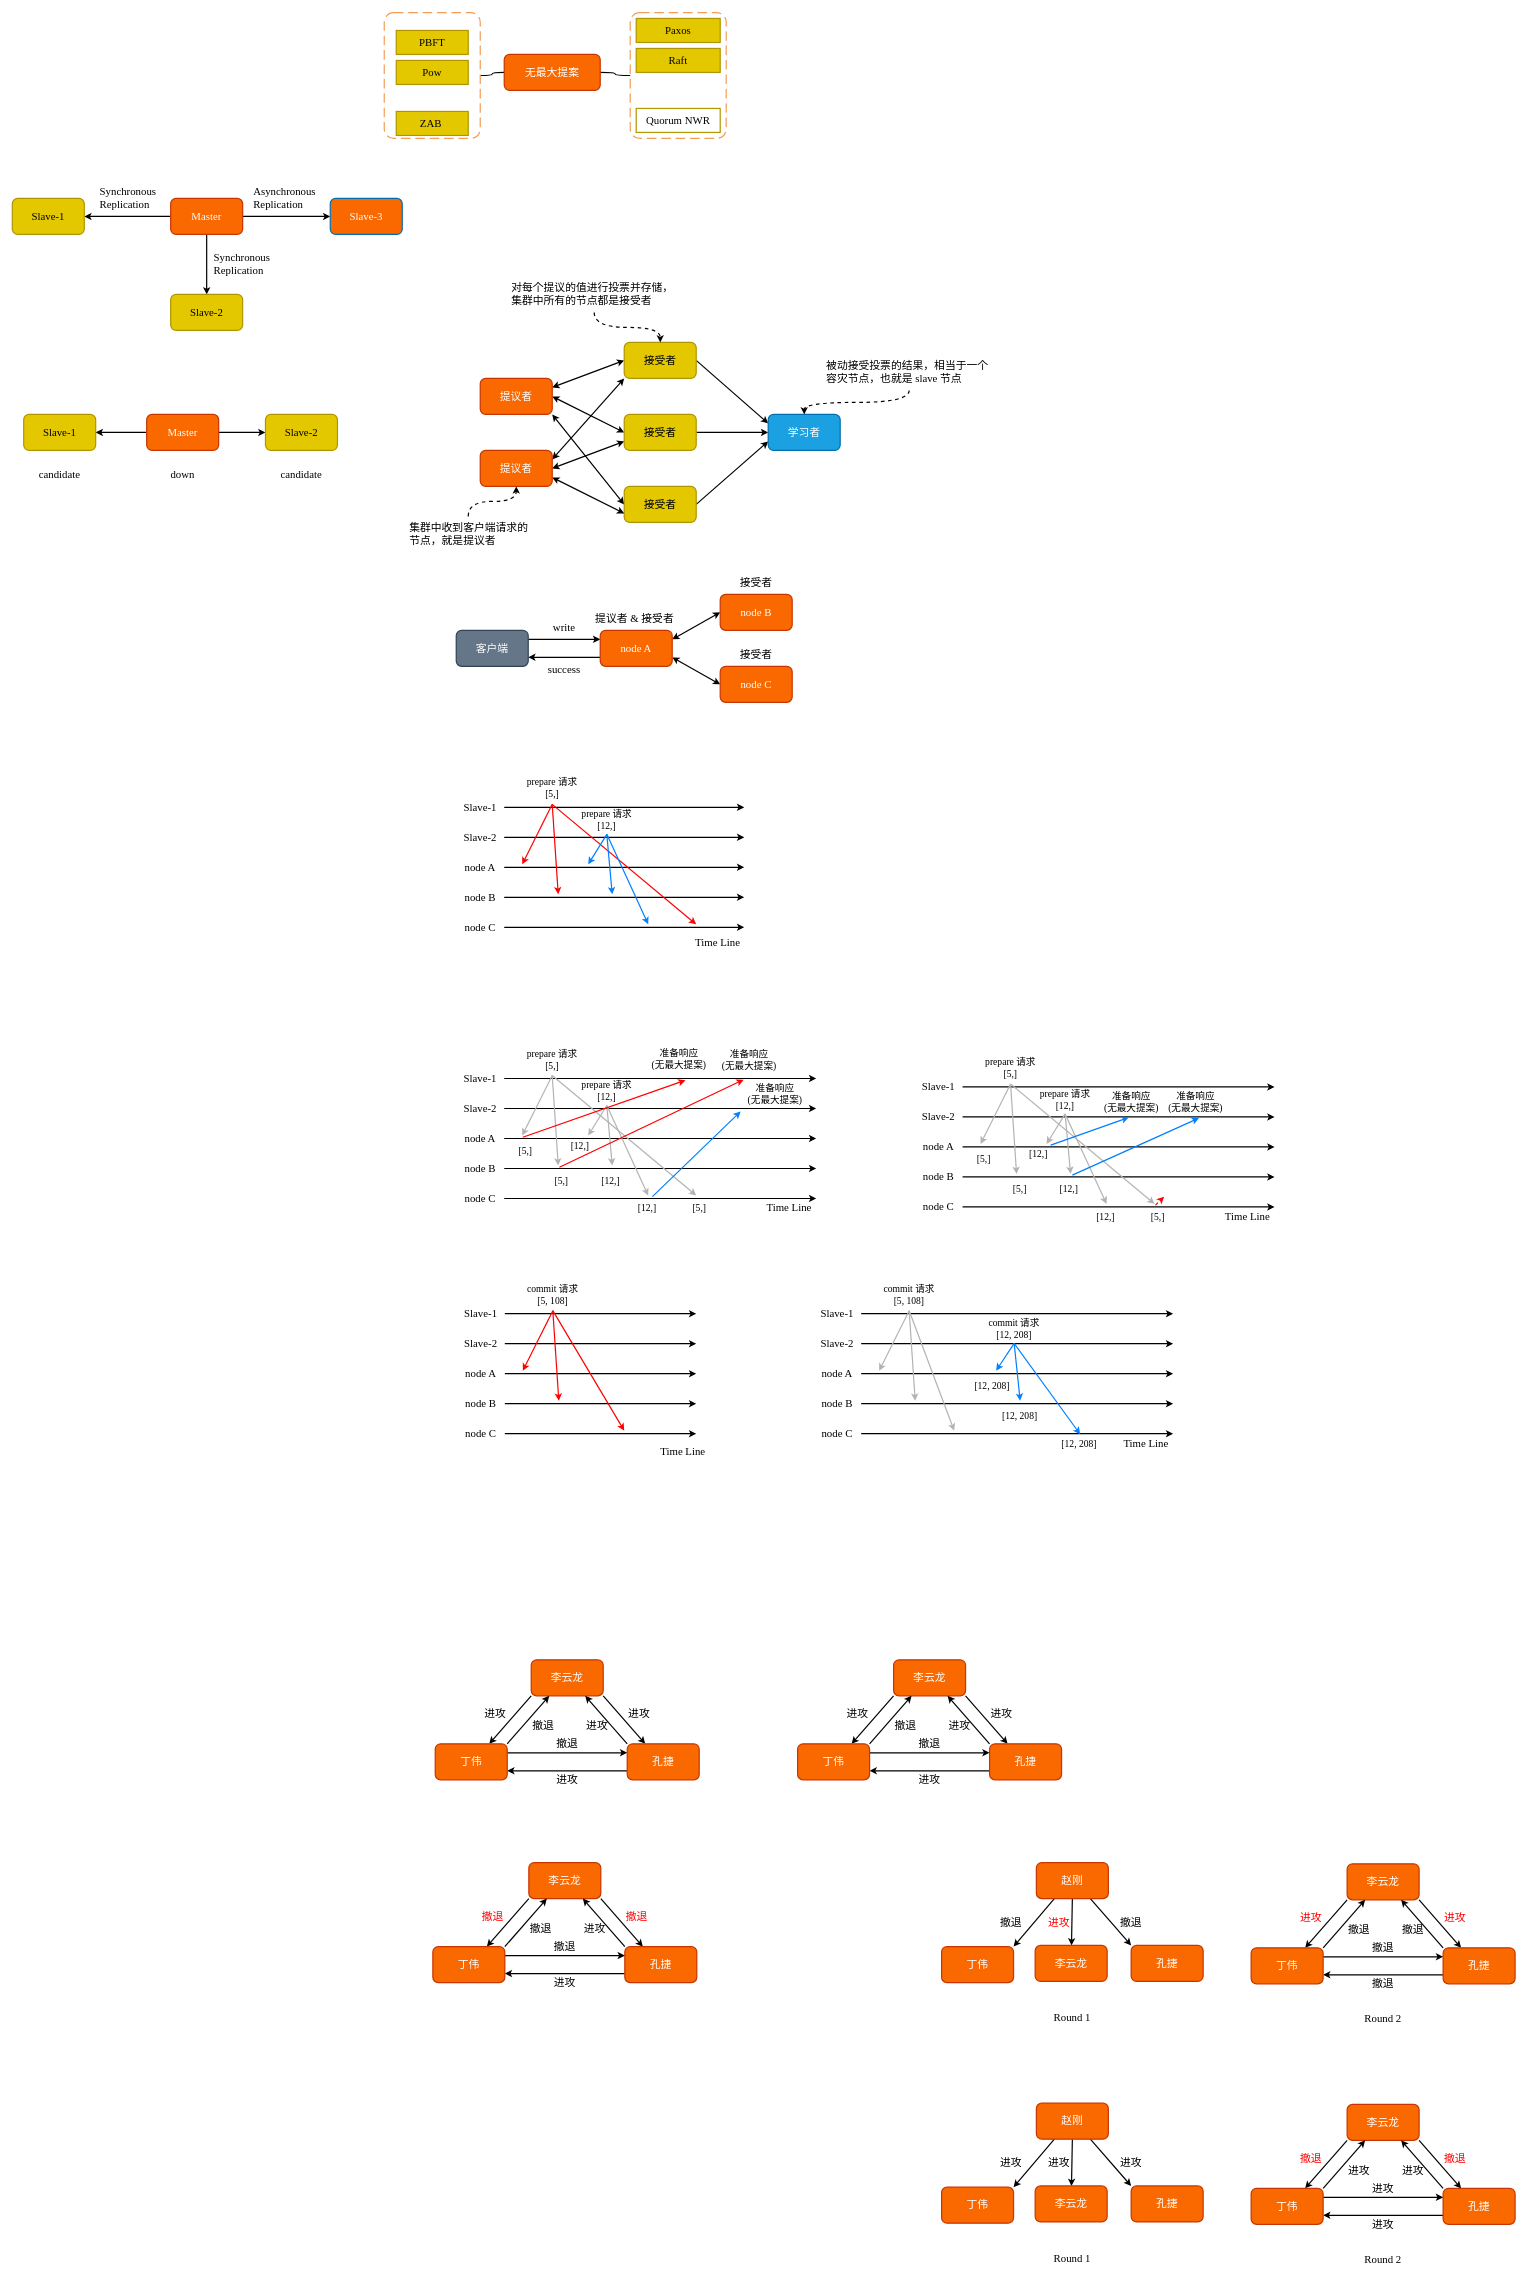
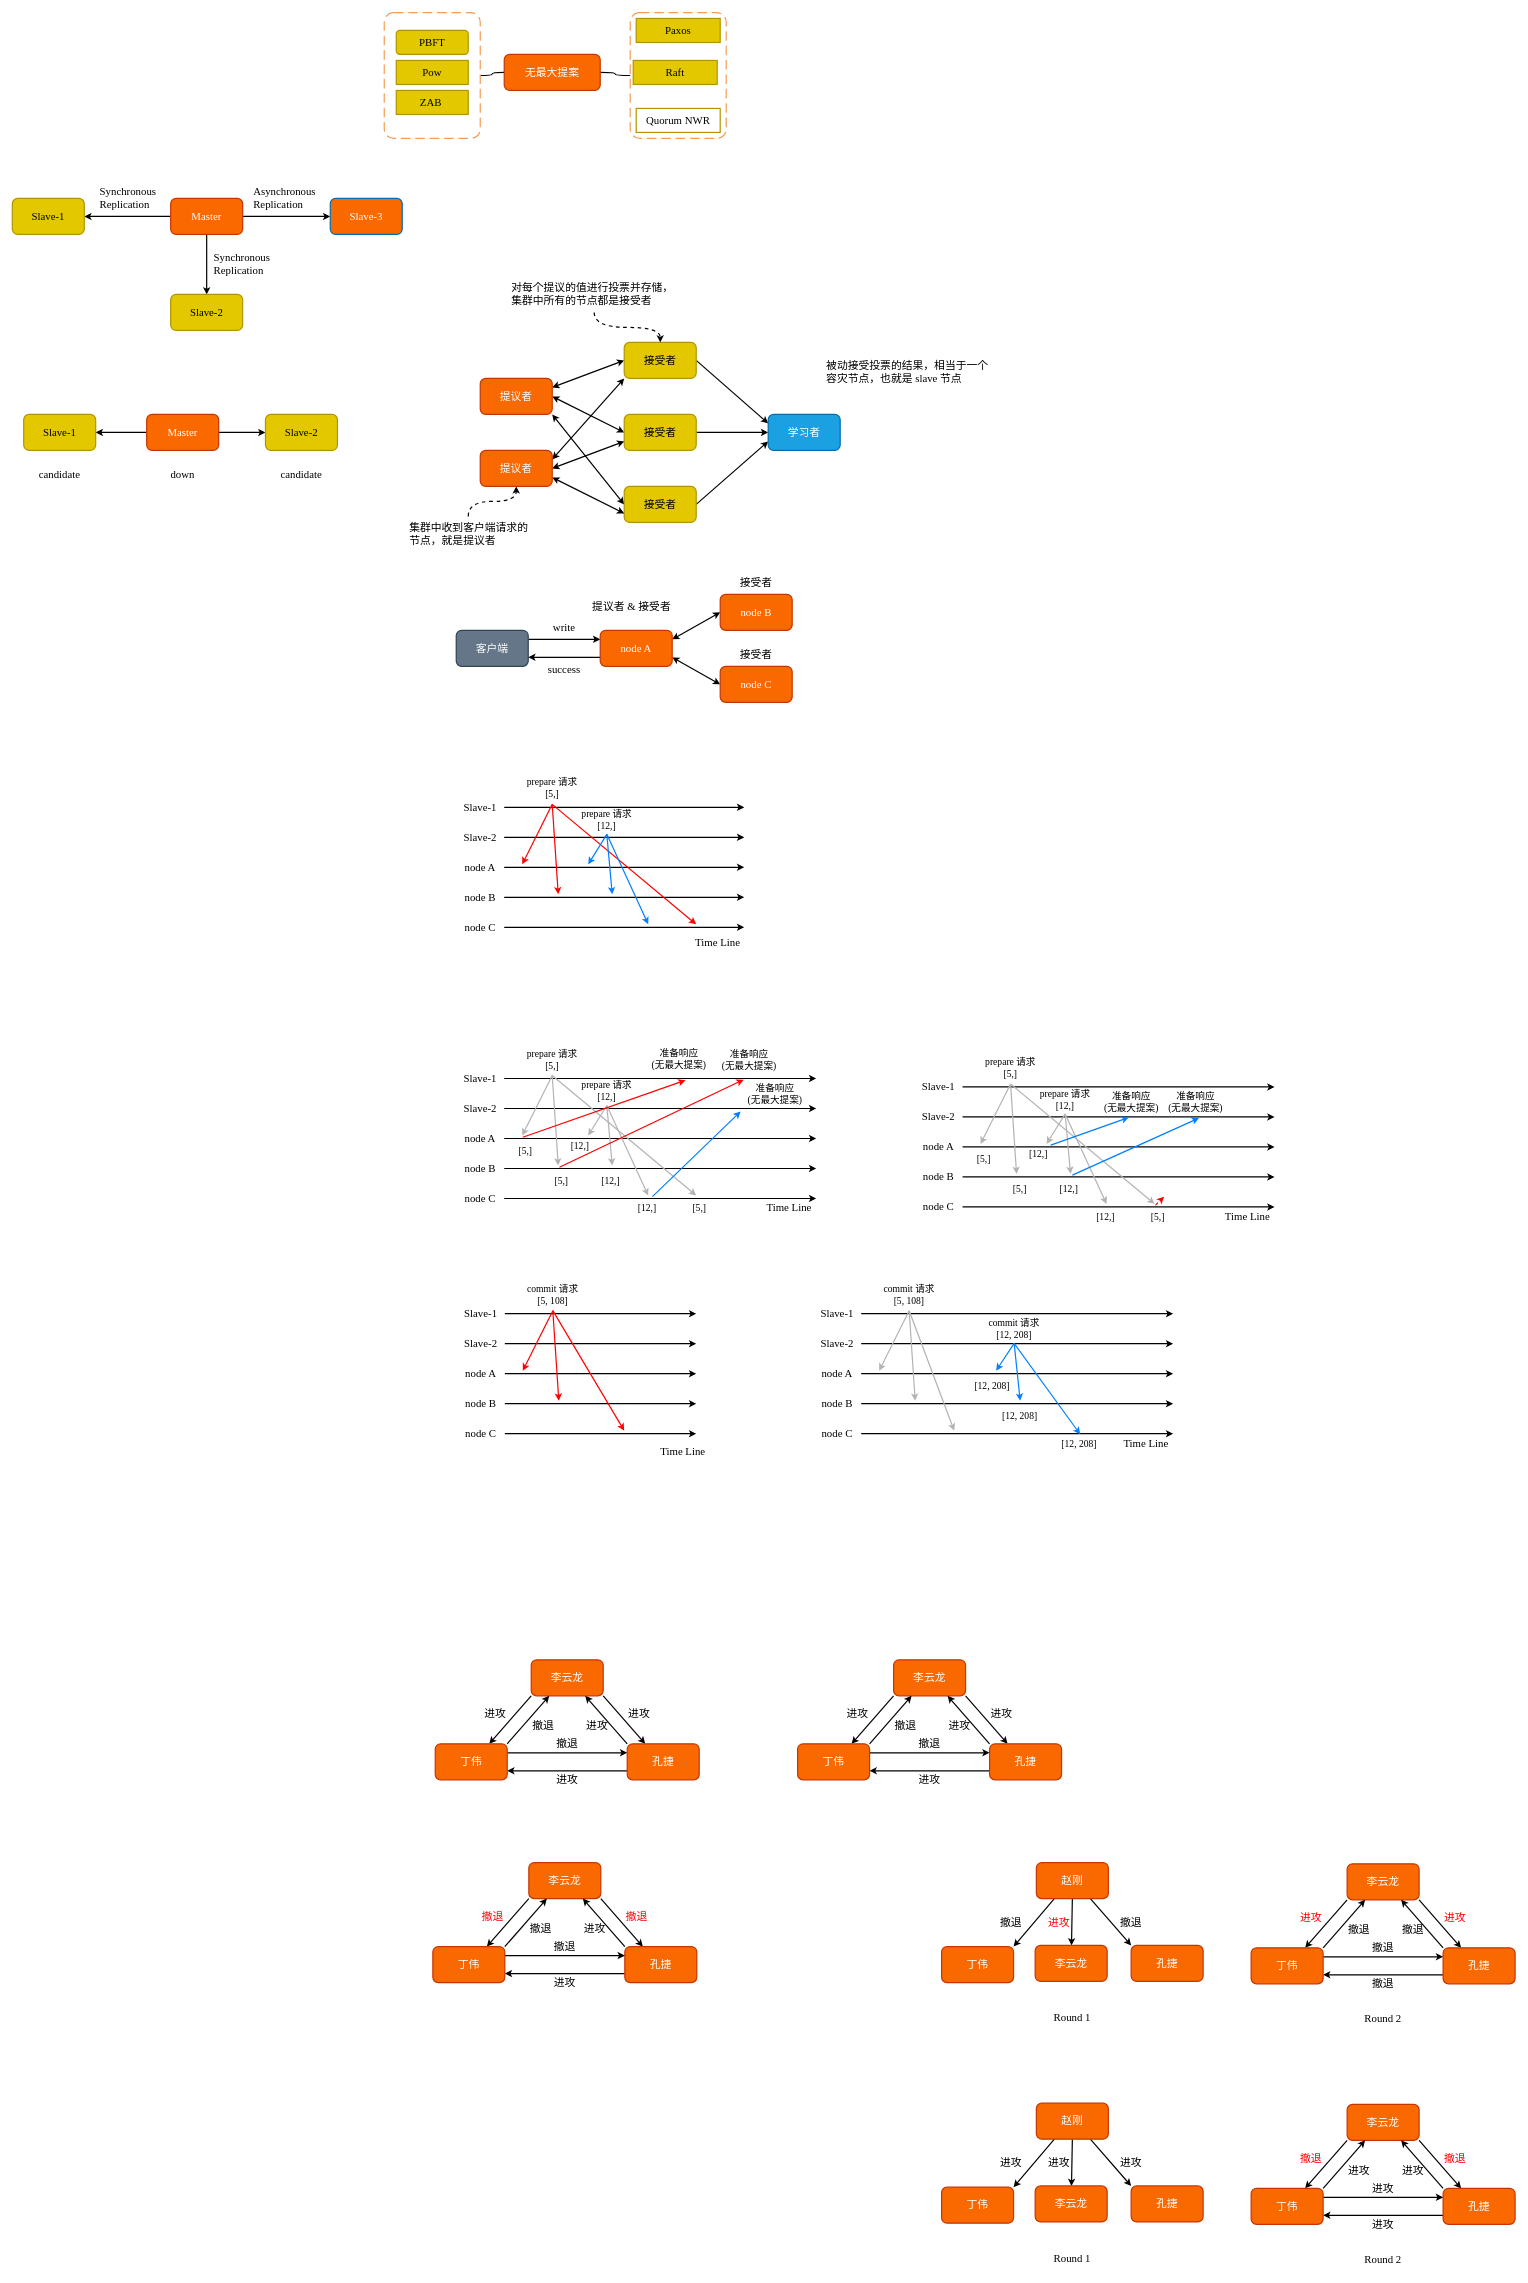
node "PBFT": shape rectangle -> rounded rectangle
node "Raft": moved (678, 60) -> (675, 72)
node "ZAB": moved (432, 123) -> (432, 102)
edge "被动接受投票的结果，相当于一个容灾节点，也就是 slave 节点" -> "学习者": removed
node "提议者 & 接受者": moved (636, 618) -> (633, 606)
